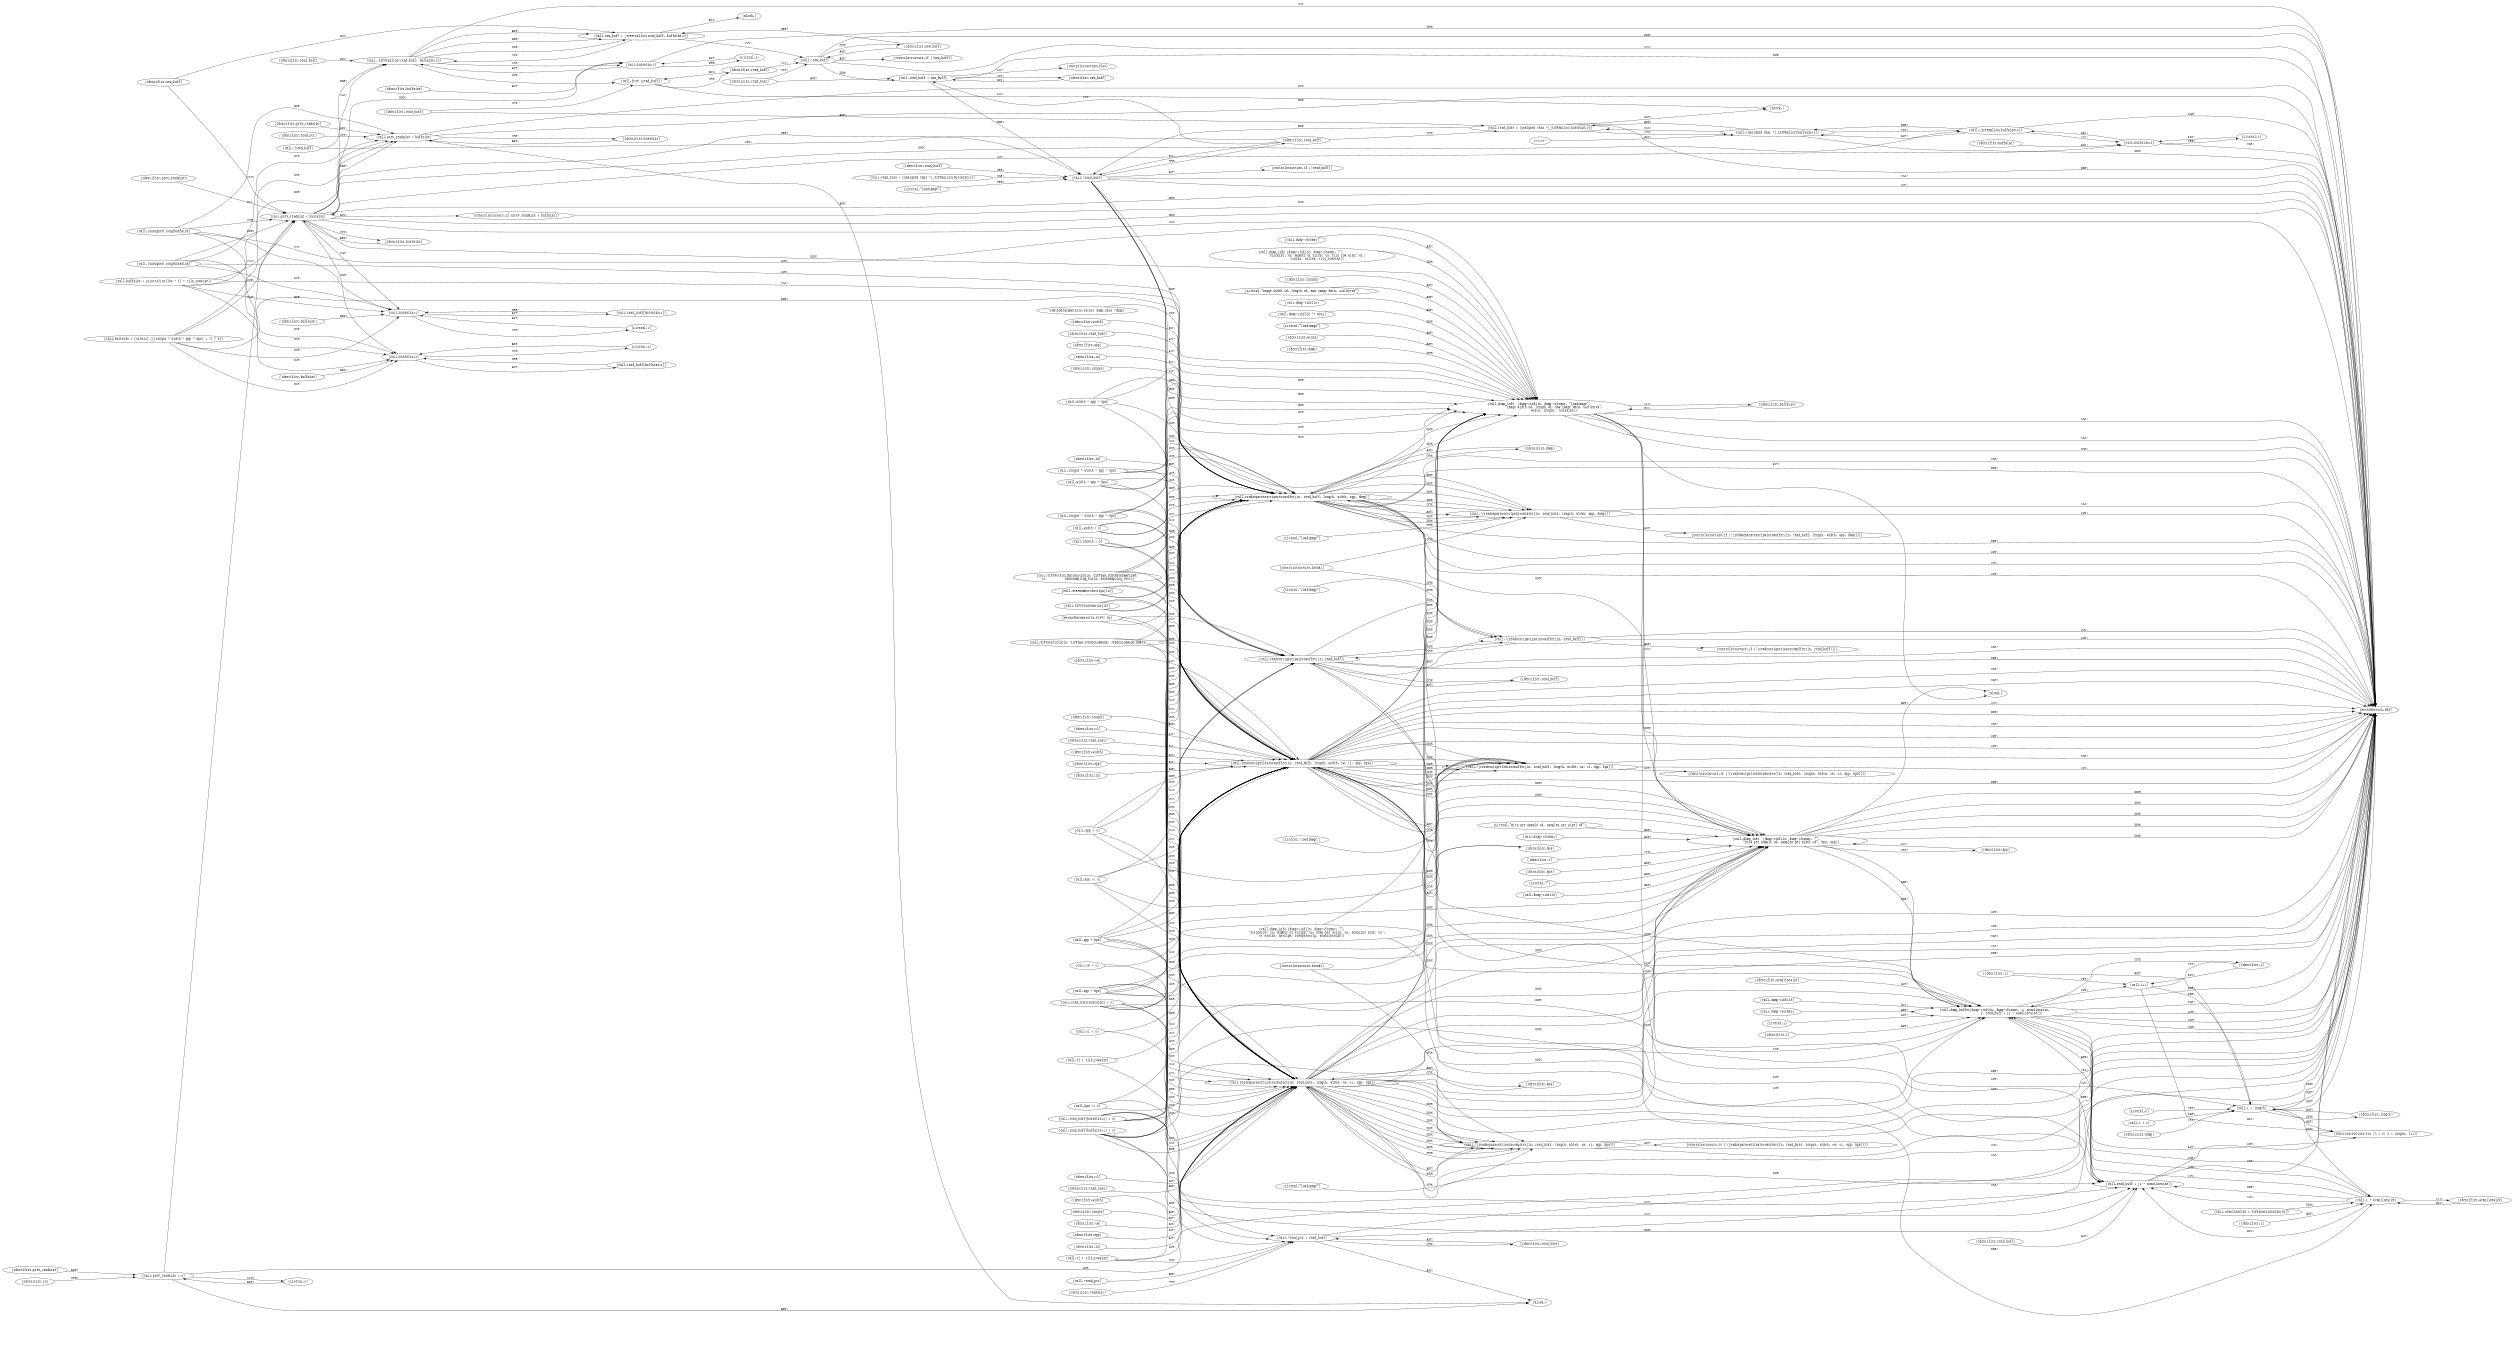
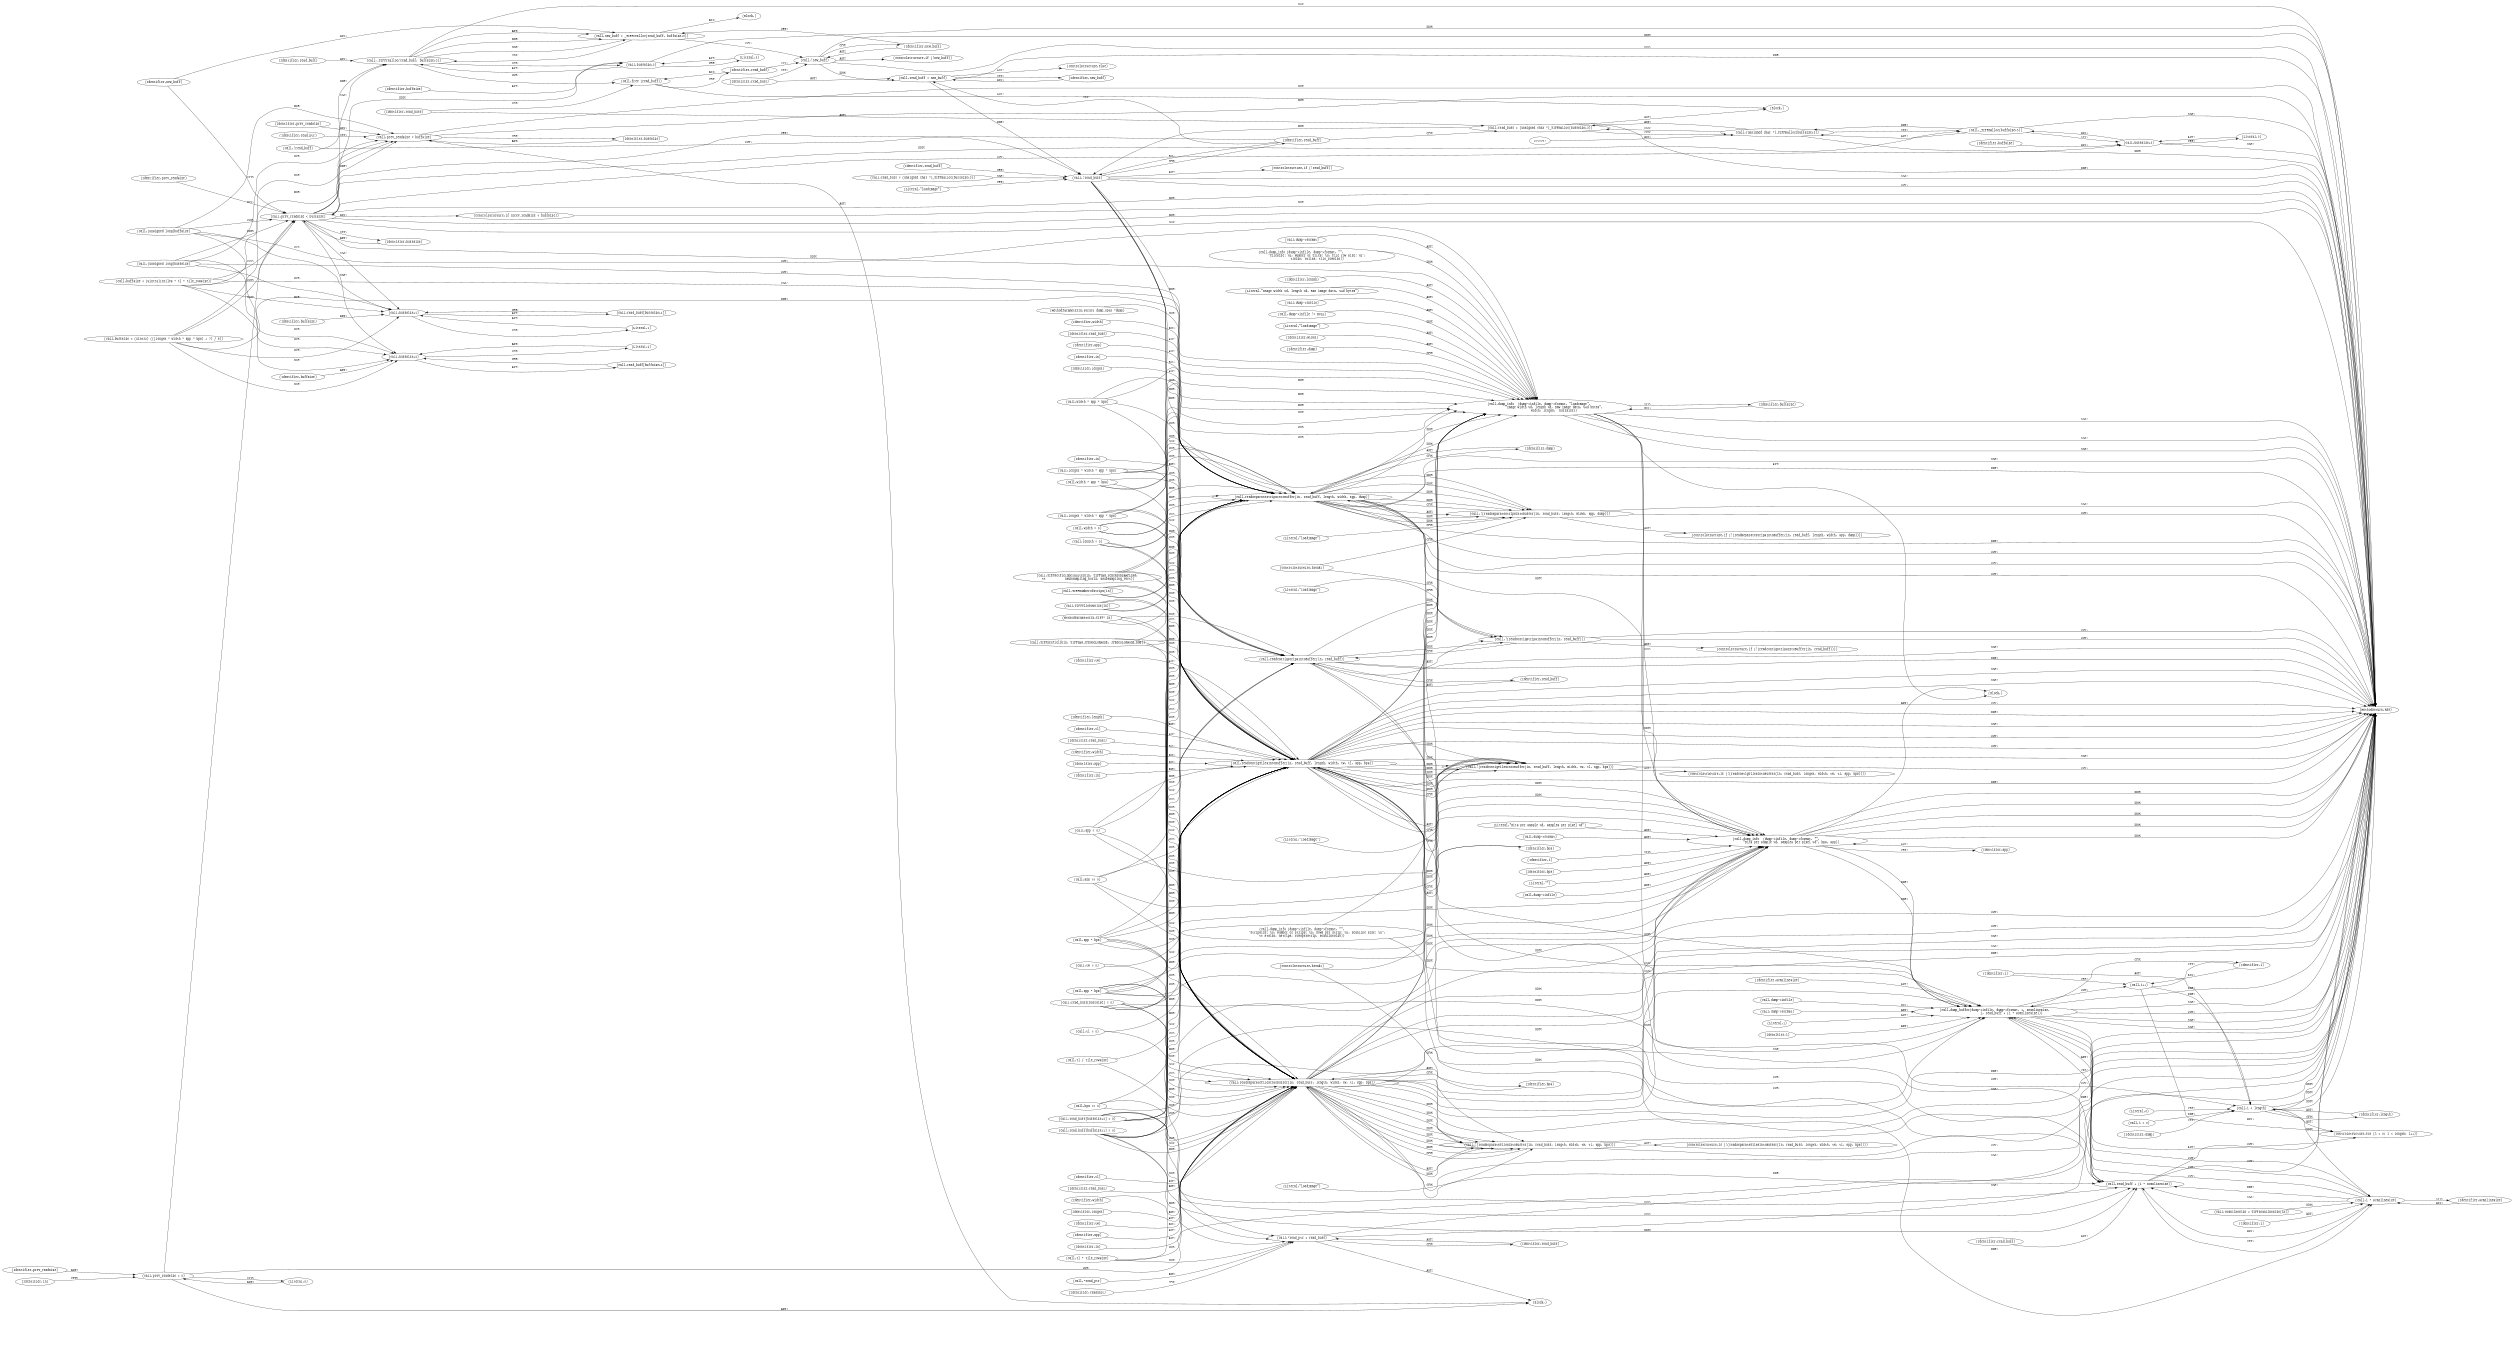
edge "(Call,read_buff + (i * scanlinesize))" -> "(Call,i * scanlinesize)": added, label "CFG:"
